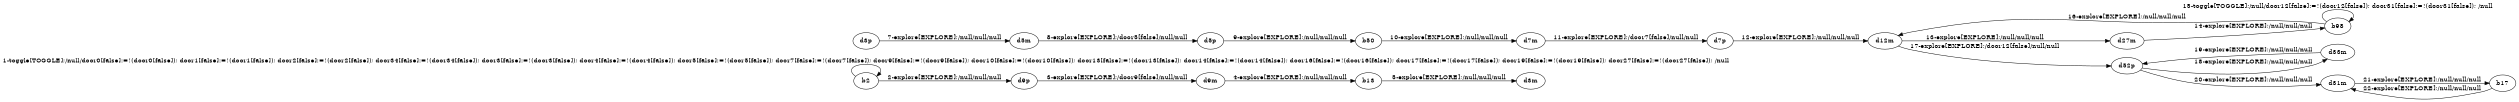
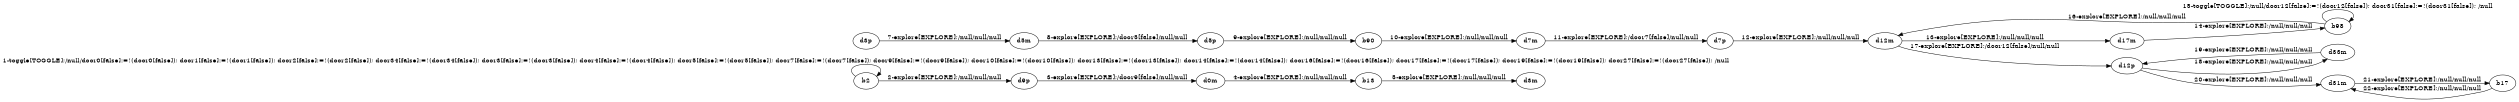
node "b50": label "b50" -> "b90"
node "d27m": label "d27m" -> "d17m"
node "d52p": label "d52p" -> "d12p"
node "d9m": label "d9m" -> "d0m"
